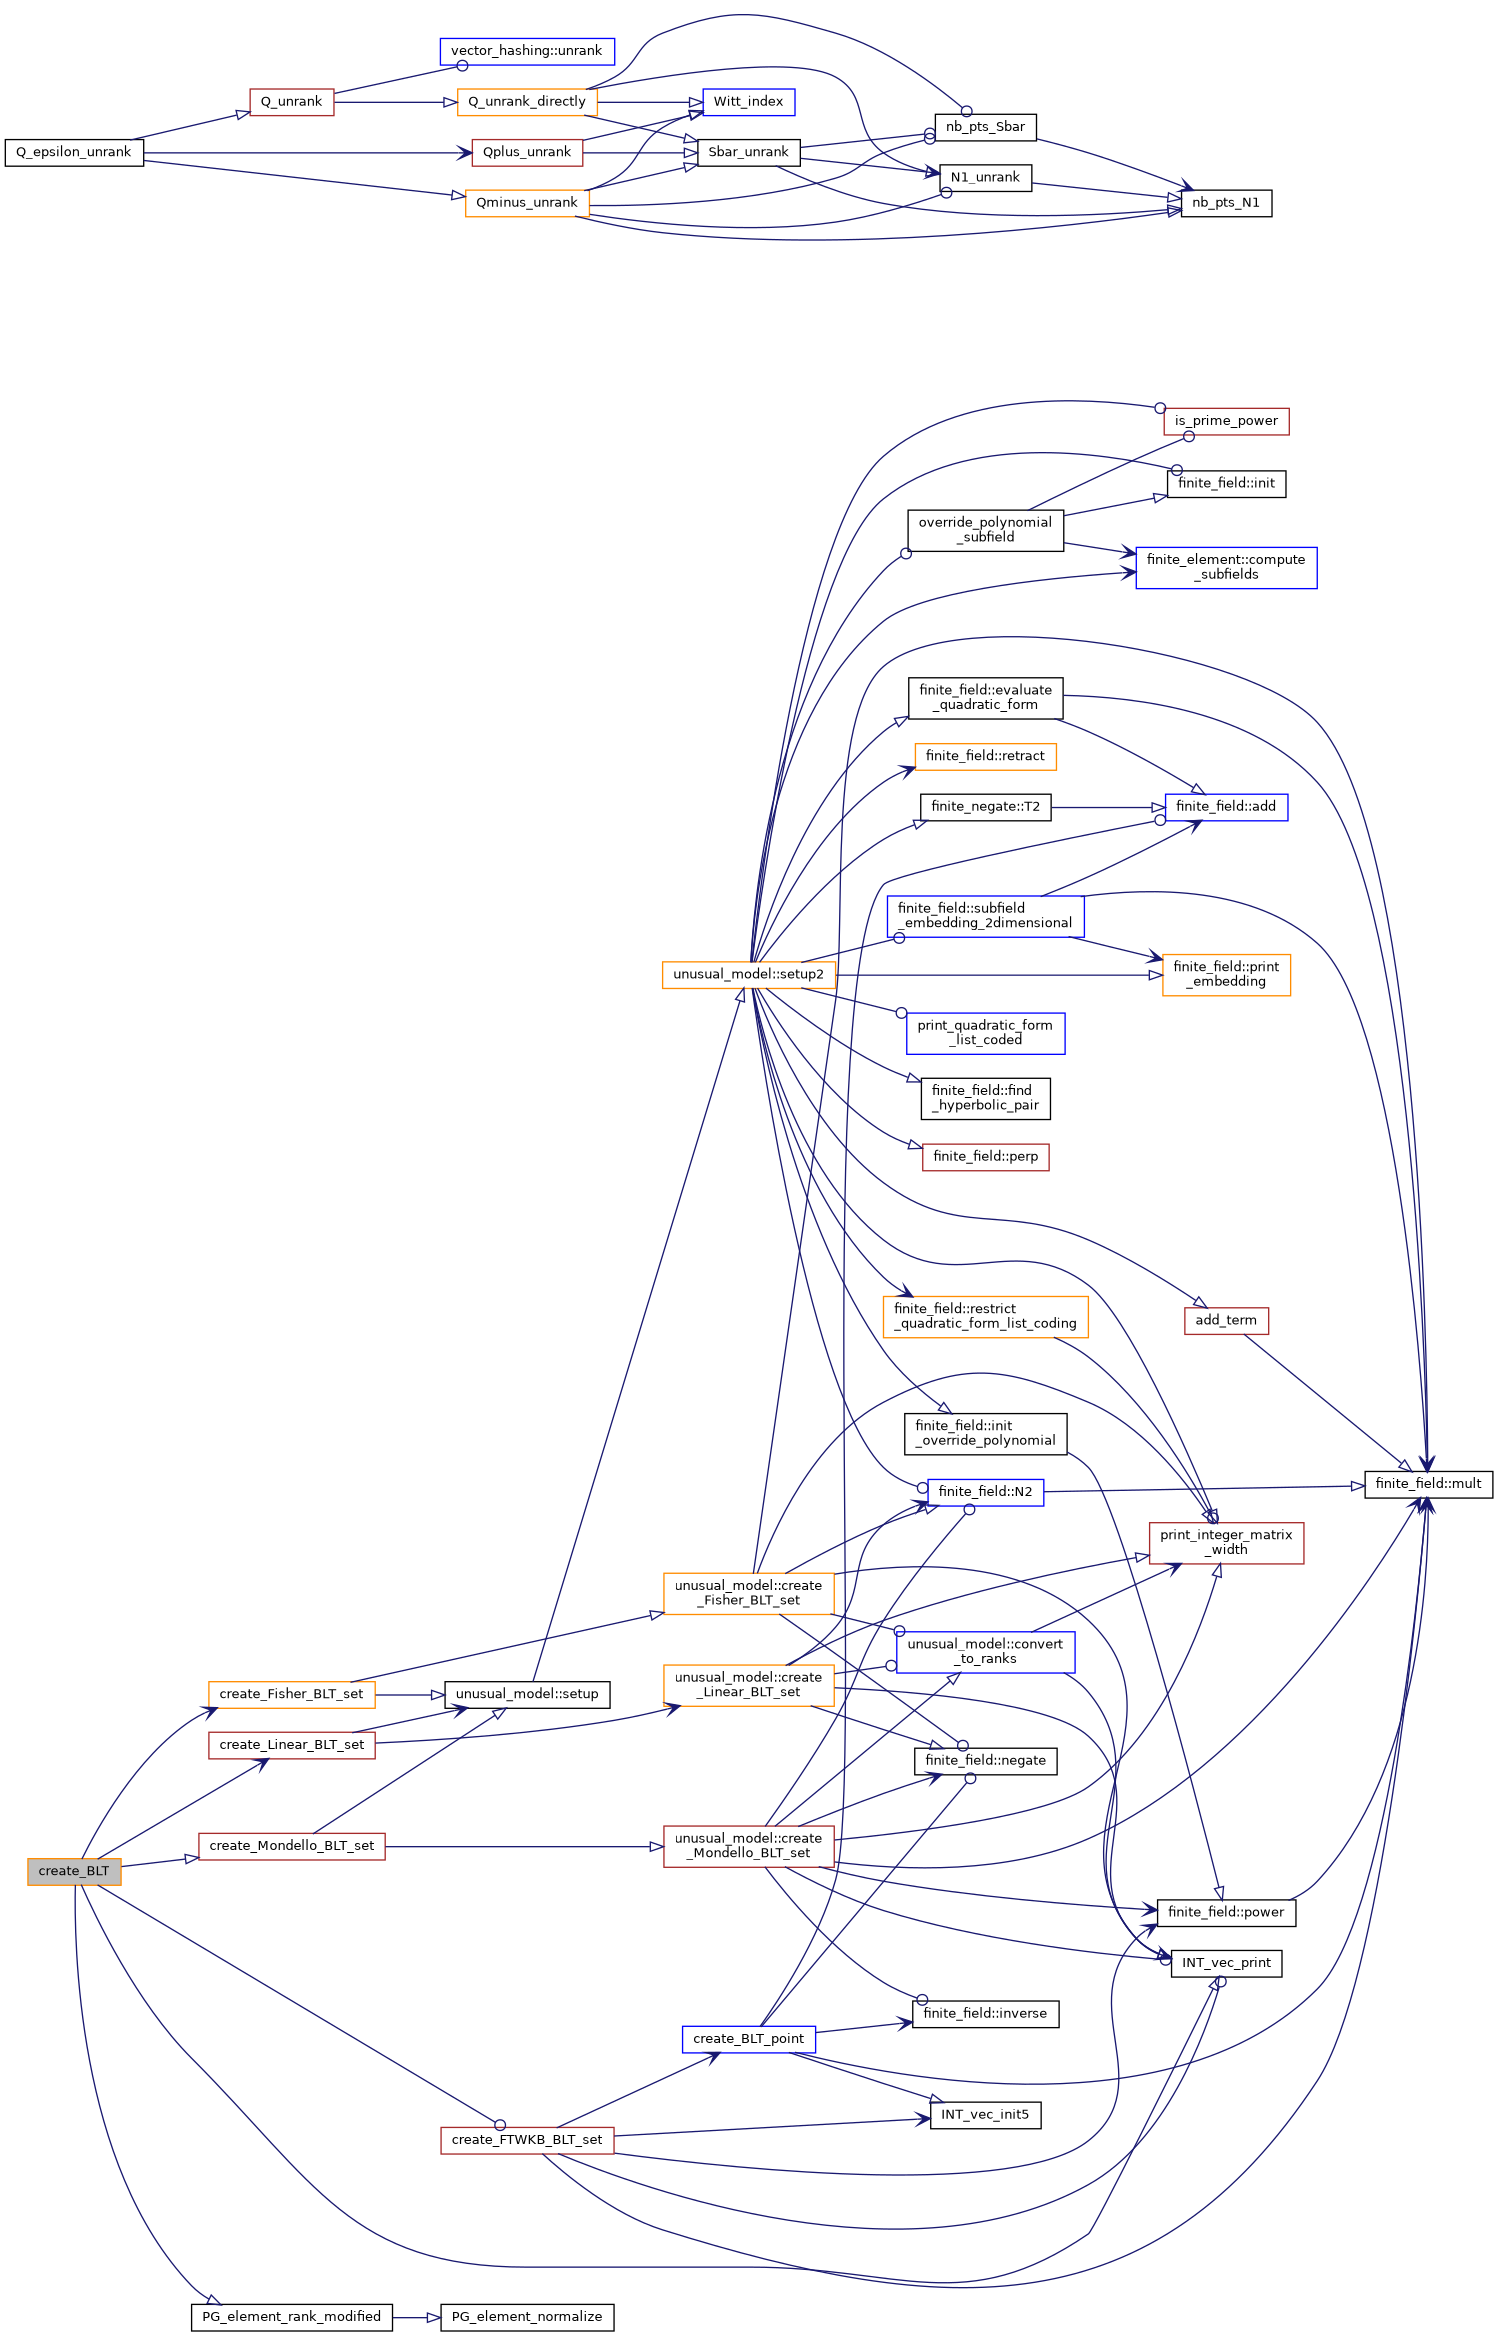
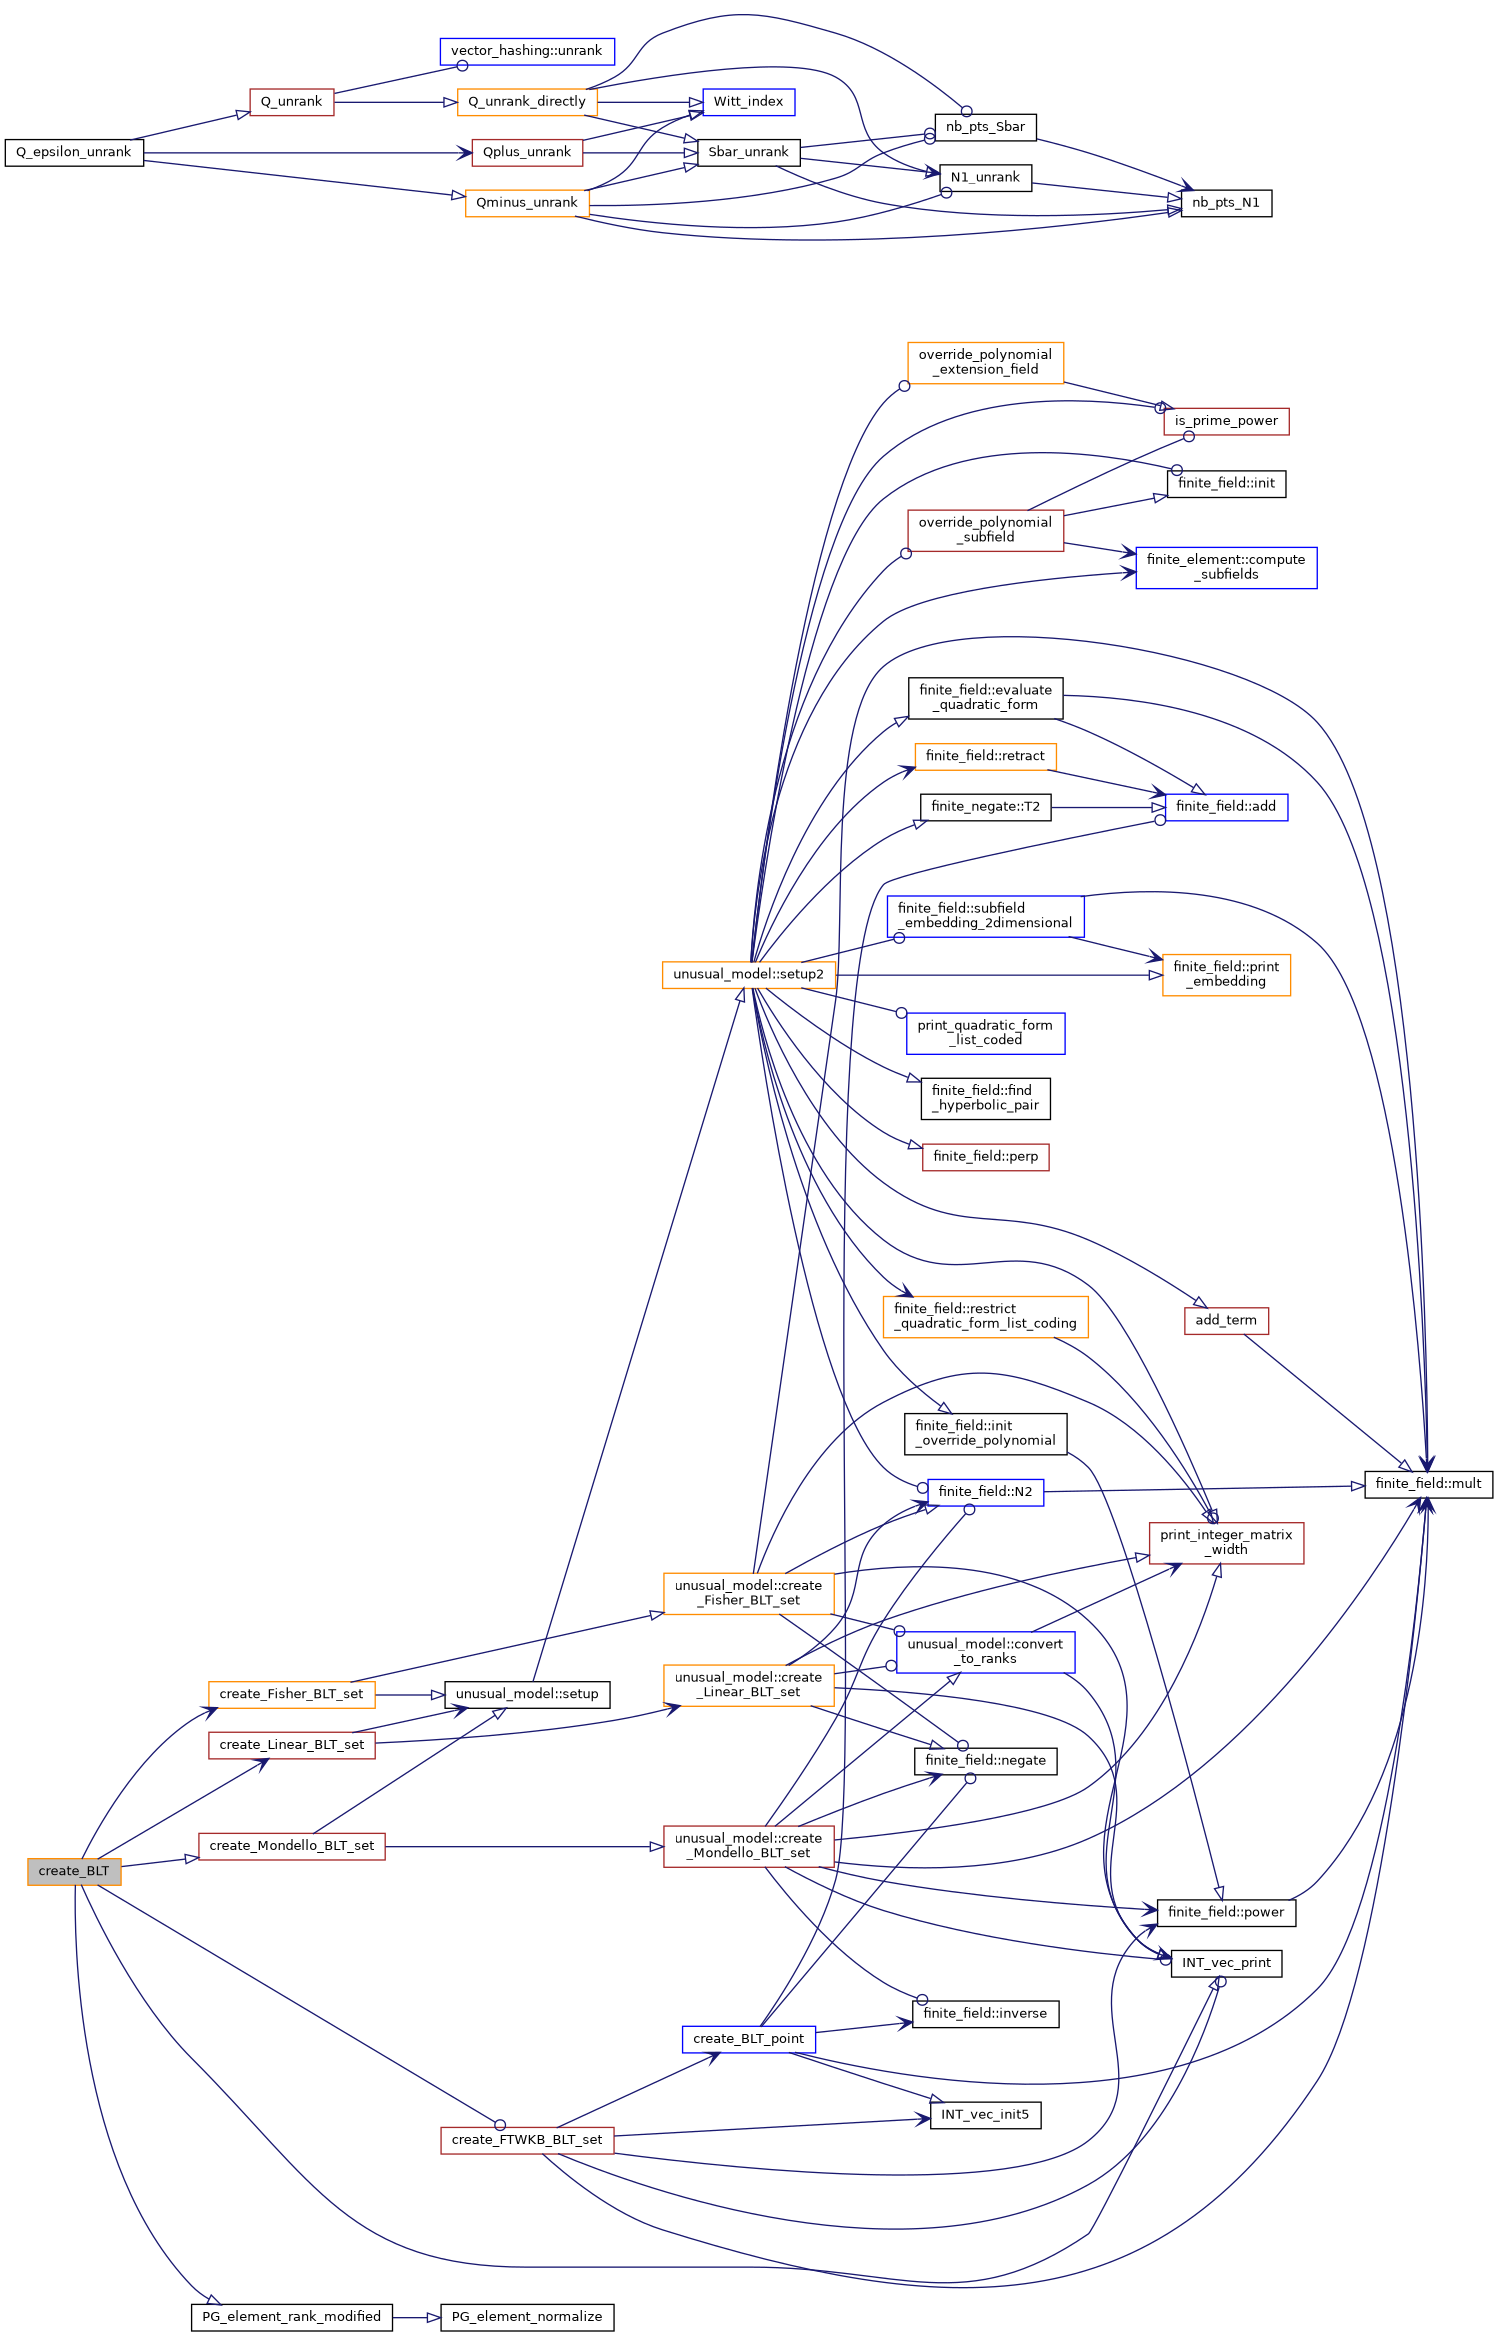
node "override_polynomial _extension_field": added
node "override_polynomial _subfield": color black -> brown
edge "finite_field::subfield _embedding_2dimensional" -> "finite_field::add": now "finite_field::retract" -> "finite_field::add"
